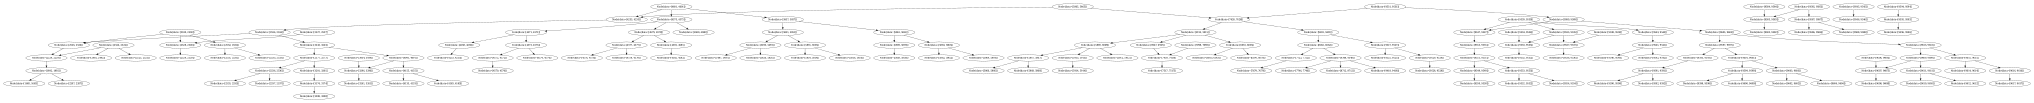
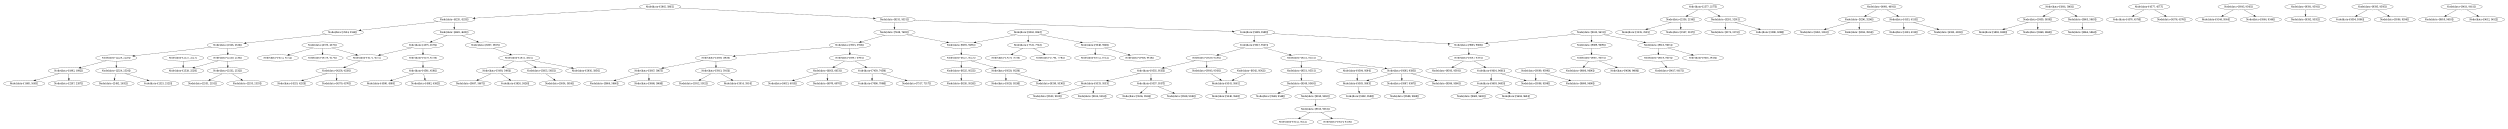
edge "Node{data=[9594, 9594]}" -> "Node{data=[9595, 9595]}": reversed
edge "Node{data=[4601, 4601]}" -> "Node{data=[4235, 4235]}": reversed
edge "Node{data=[5865, 5865]}" -> "Node{data=[7628, 7628]}": now "Node{data=[5865, 5865]}" -> "Node{data=[9531, 9531]}"
node "Node{data=[9544, 9544]}": added
edge "Node{data=[9587, 9587]}" -> "Node{data=[9586, 9586]}": now "Node{data=[9585, 9585]}" -> "Node{data=[9586, 9586]}"
edge "Node{data=[4575, 4575]}" -> "Node{data=[4580, 4580]}": now "Node{data=[4581, 4581]}" -> "Node{data=[4580, 4580]}"
edge "Node{data=[5857, 5857]}" -> "Node{data=[5861, 5861]}": removed
edge "Node{data=[9539, 9539]}" -> "Node{data=[9547, 9547]}": reversed
node "Node{data=[5860, 5860]}": added
edge "Node{data=[2530, 2530]}" -> "Node{data=[2526, 2526]}": reversed
edge "Node{data=[4571, 4571]}" -> "Node{data=[4573, 4573]}": reversed
edge "Node{data=[4579, 4579]}" -> "Node{data=[4577, 4577]}": removed
edge "Node{data=[9491, 9491]}" -> "Node{data=[8262, 8262]}": reversed
edge "Node{data=[9534, 9534]}" -> "Node{data=[9533, 9533]}": reversed
edge "Node{data=[5915, 5915]}" -> "Node{data=[6053, 6053]}": now "Node{data=[6947, 6947]}" -> "Node{data=[6053, 6053]}"
edge "Node{data=[9538, 9538]}" -> "Node{data=[9537, 9537]}": reversed
edge "Node{data=[9605, 9605]}" -> "Node{data=[9613, 9613]}": reversed
node "Node{data=[3243, 3243]}": removed
edge "Node{data=[2524, 2524]}" -> "Node{data=[2229, 2229]}": reversed
edge "Node{data=[5855, 5855]}" -> "Node{data=[5856, 5856]}": now "Node{data=[5851, 5851]}" -> "Node{data=[5856, 5856]}"
edge "Node{data=[5869, 5869]}" -> "Node{data=[5912, 5912]}": now "Node{data=[5913, 5913]}" -> "Node{data=[5912, 5912]}"
edge "Node{data=[7098, 7098]}" -> "Node{data=[7459, 7459]}": reversed
edge "Node{data=[9541, 9541]}" -> "Node{data=[9542, 9542]}": reversed
node "Node{data=[2529, 2529]}": removed
node "Node{data=[5862, 5862]}": removed
edge "Node{data=[3934, 3934]}" -> "Node{data=[3296, 3296]}": reversed
edge "Node{data=[4572, 4572]}" -> "Node{data=[4570, 4570]}": now "Node{data=[4258, 4258]}" -> "Node{data=[4570, 4570]}"
edge "Node{data=[9601, 9601]}" -> "Node{data=[9599, 9599]}": now "Node{data=[9601, 9601]}" -> "Node{data=[9598, 9598]}"
edge "Node{data=[9606, 9606]}" -> "Node{data=[9607, 9607]}": reversed
edge "Node{data=[9609, 9609]}" -> "Node{data=[9611, 9611]}": removed
edge "Node{data=[9348, 9348]}" -> "Node{data=[7746, 7746]}": now "Node{data=[7722, 7722]}" -> "Node{data=[7746, 7746]}"
edge "Node{data=[9555, 9555]}" -> "Node{data=[9585, 9585]}": added
edge "Node{data=[9551, 9551]}" -> "Node{data=[9553, 9553]}": now "Node{data=[9550, 9550]}" -> "Node{data=[9553, 9553]}"
edge "Node{data=[9593, 9593]}" -> "Node{data=[9591, 9591]}": removed
edge "Node{data=[9616, 9616]}" -> "Node{data=[9617, 9617]}": now "Node{data=[9614, 9614]}" -> "Node{data=[9617, 9617]}"
node "Node{data=[9526, 9526]}": added
node "Node{data=[9530, 9530]}": added
node "Node{data=[9590, 9590]}": removed
edge "Node{data=[3174, 3174]}" -> "Node{data=[3208, 3208]}": now "Node{data=[3201, 3201]}" -> "Node{data=[3208, 3208]}"
node "Node{data=[9548, 9548]}": added
